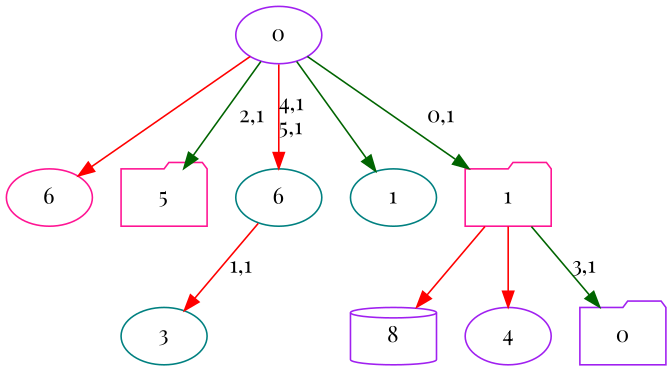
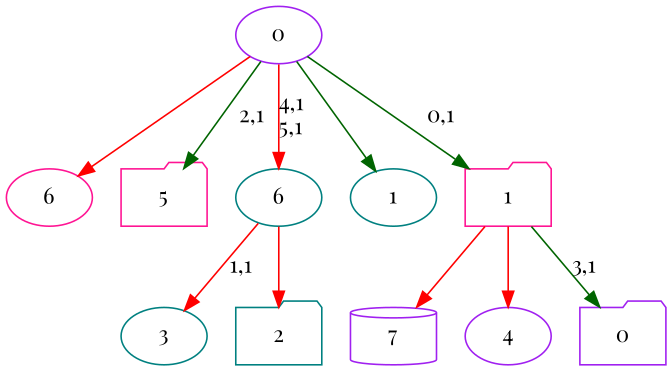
node "2": added
node "8": label "8" -> "7"
